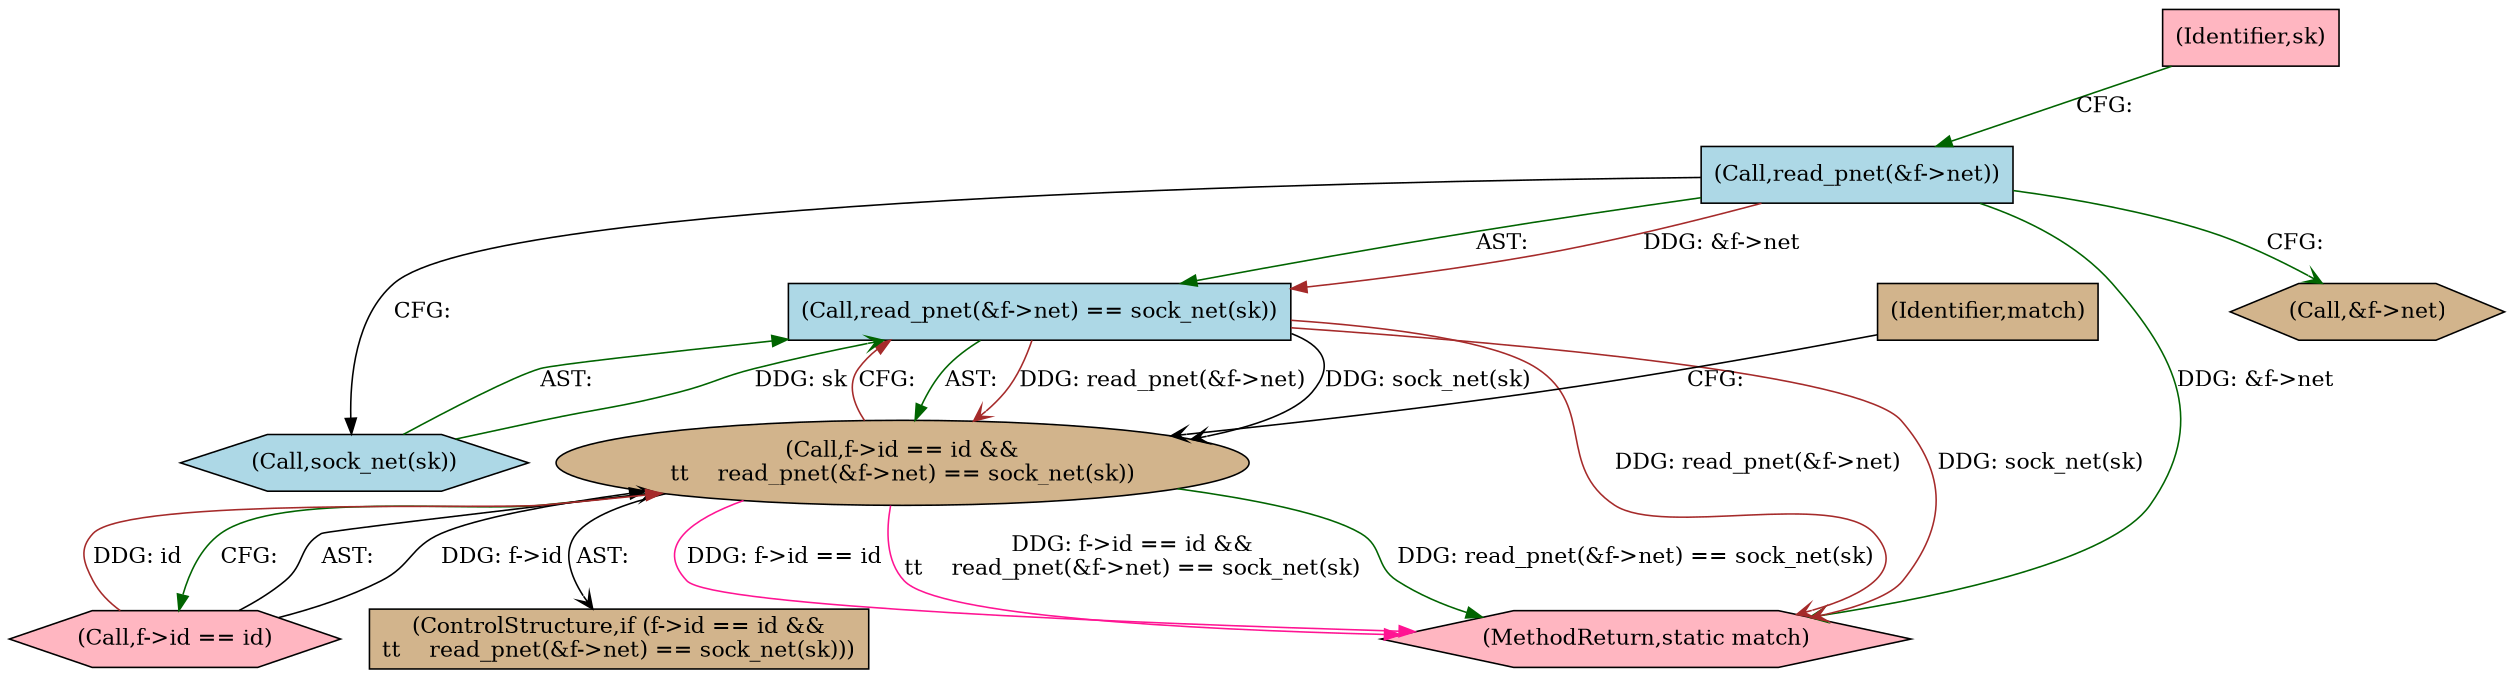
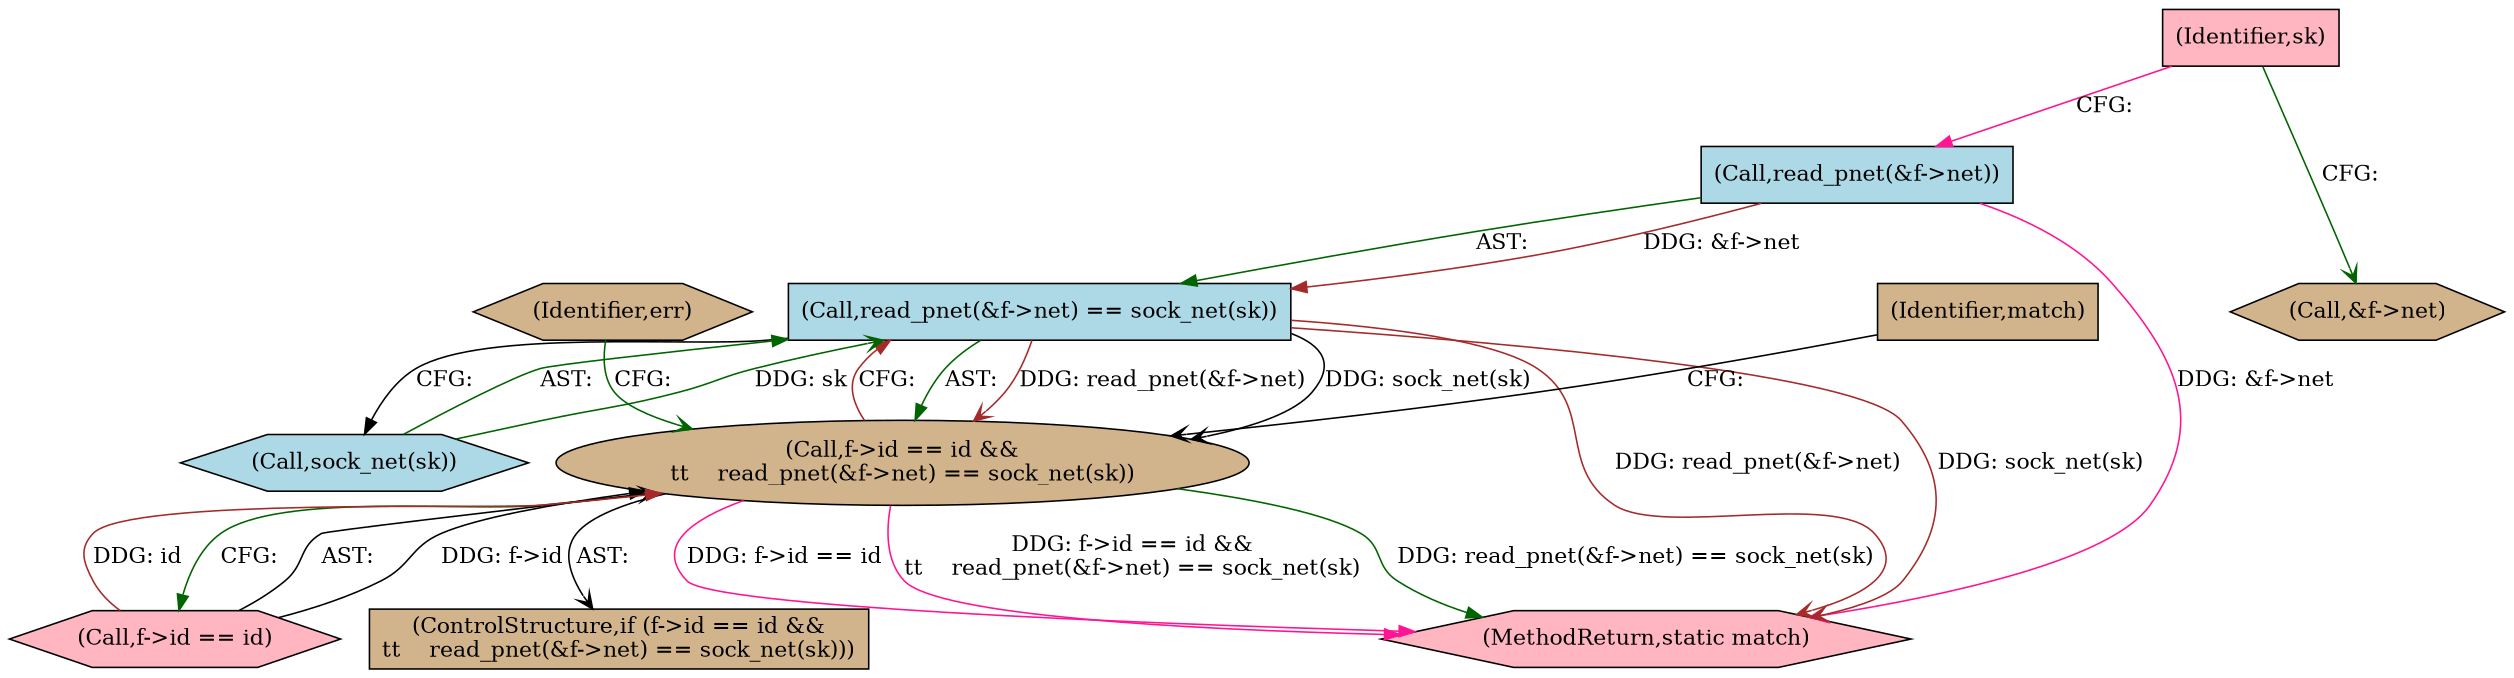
edge "(Identifier,sk)" -> "(Call,read_pnet(&f->net))": color darkgreen -> deeppink
edge "(Call,read_pnet(&f->net))" -> "(Call,sock_net(sk))": now "(Call,read_pnet(&f->net) == sock_net(sk))" -> "(Call,sock_net(sk))"
edge "(Call,read_pnet(&f->net))" -> "(Call,&f->net)": now "(Identifier,sk)" -> "(Call,&f->net)"
node "(Identifier,err)": added
edge "(Call,read_pnet(&f->net))" -> "(MethodReturn,static match)": color darkgreen -> deeppink
